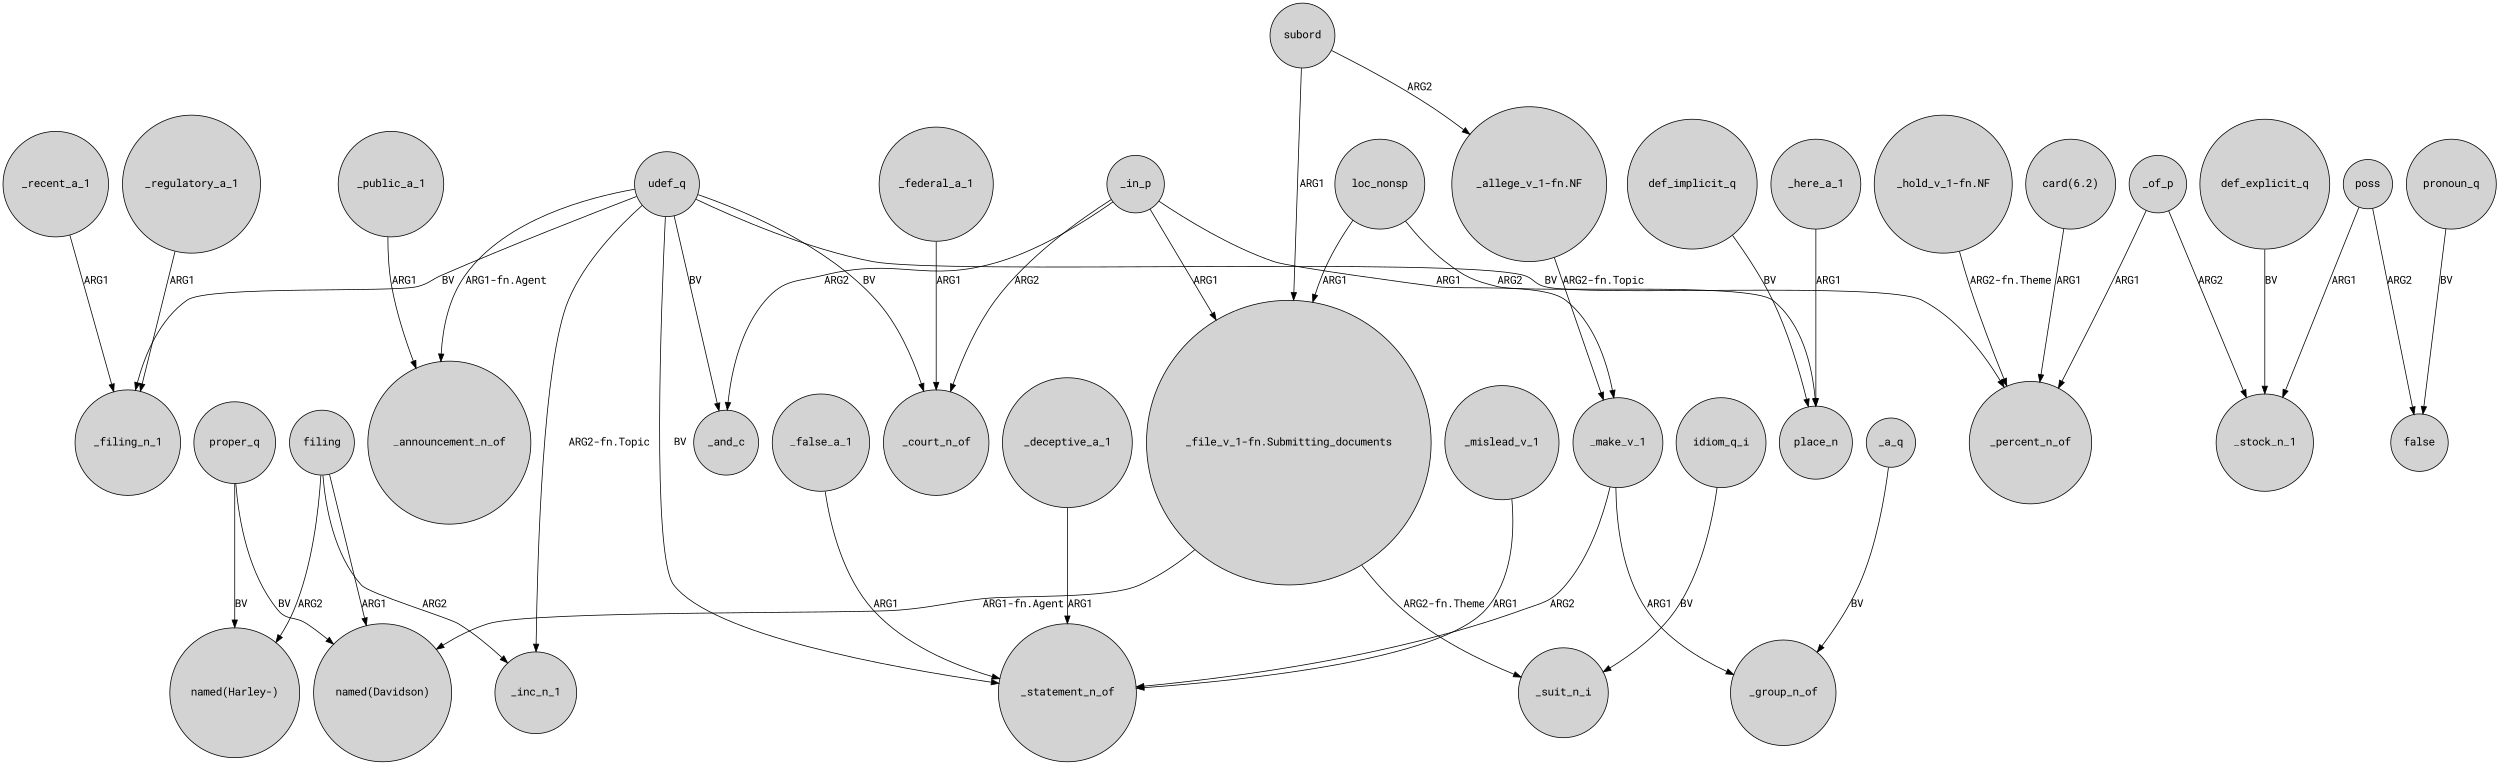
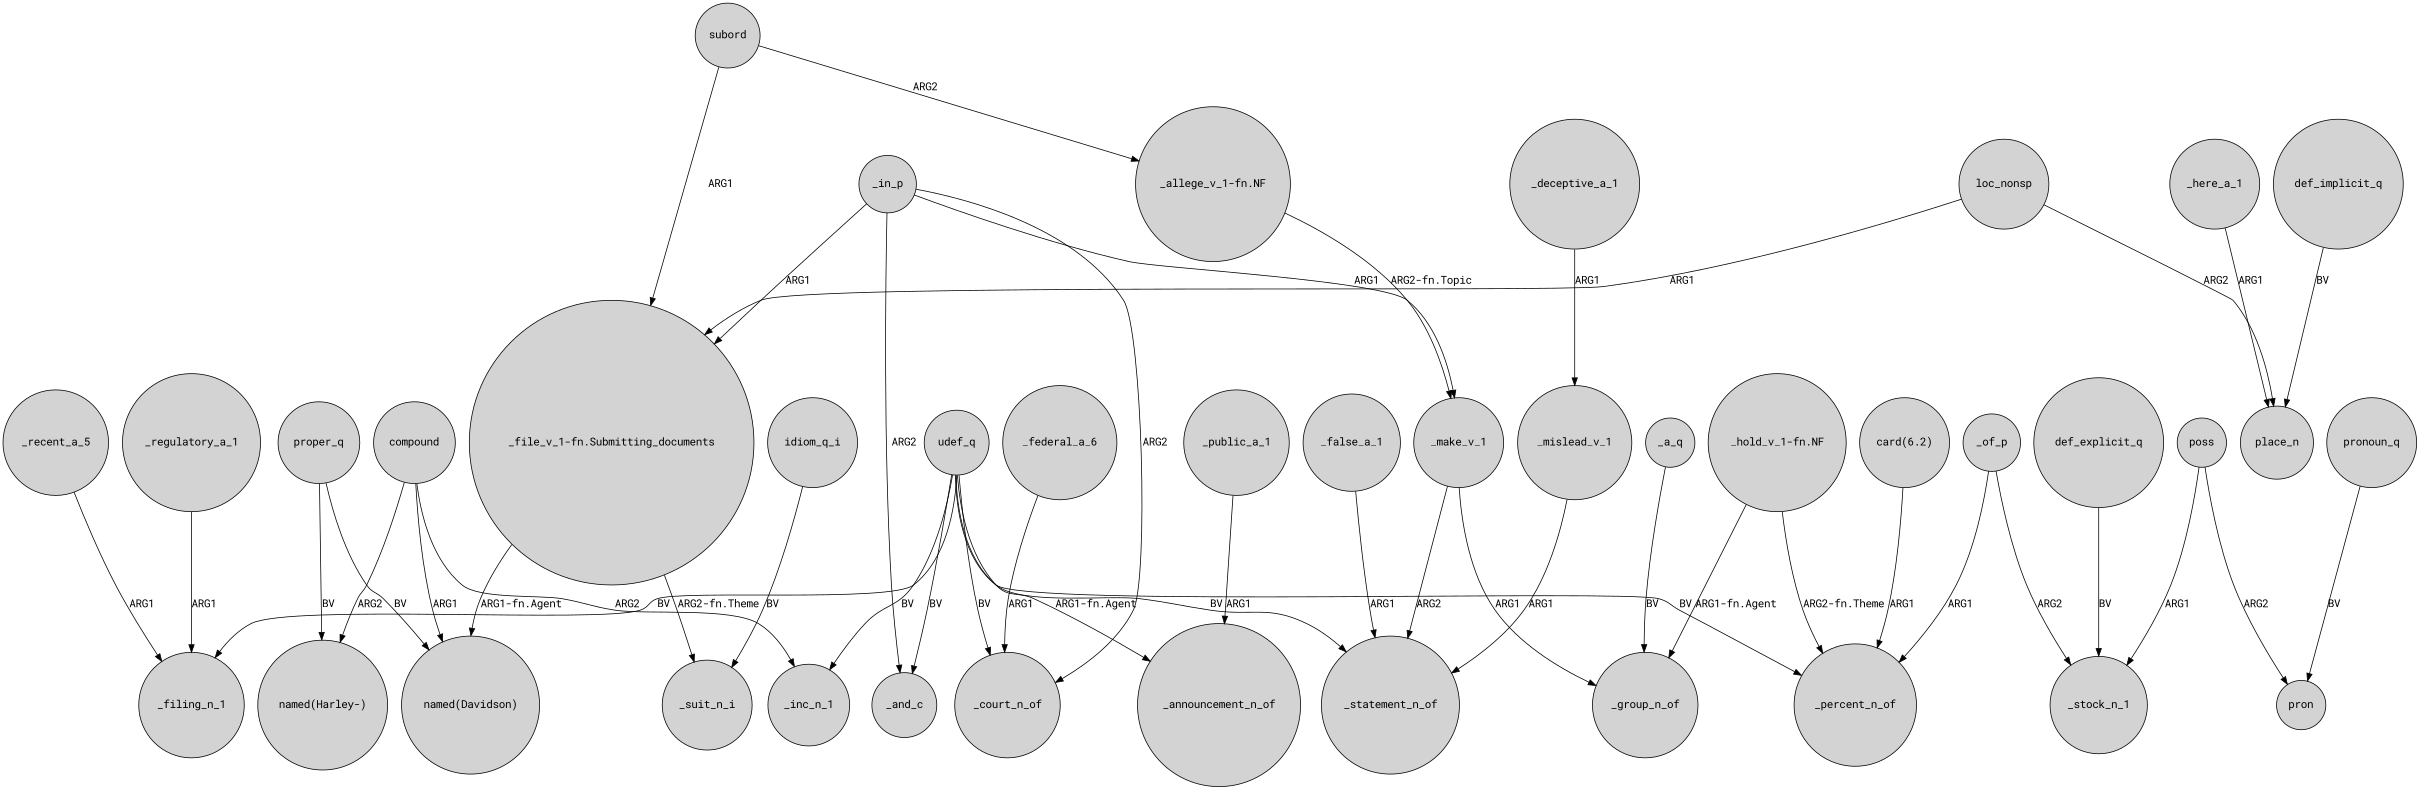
node "_recent_a_1": label "_recent_a_1" -> "_recent_a_5"
node "_federal_a_1": label "_federal_a_1" -> "_federal_a_6"
node "filing": label "filing" -> "compound"
edge "udef_q" -> "_inc_n_1": label "ARG2-fn.Topic" -> "BV"
node "false": label "false" -> "pron"
edge "_deceptive_a_1" -> "_statement_n_of": now "_deceptive_a_1" -> "_mislead_v_1"
edge "_hold_v_1-fn.NF" -> "_group_n_of": added, label "ARG1-fn.Agent"
